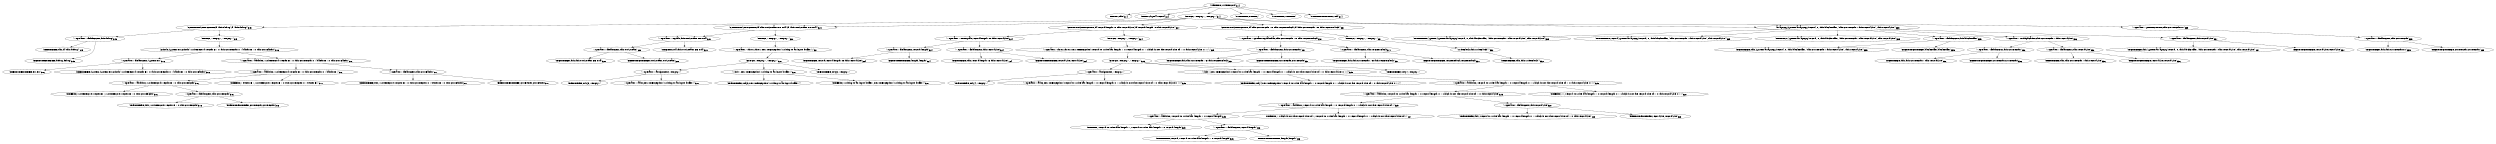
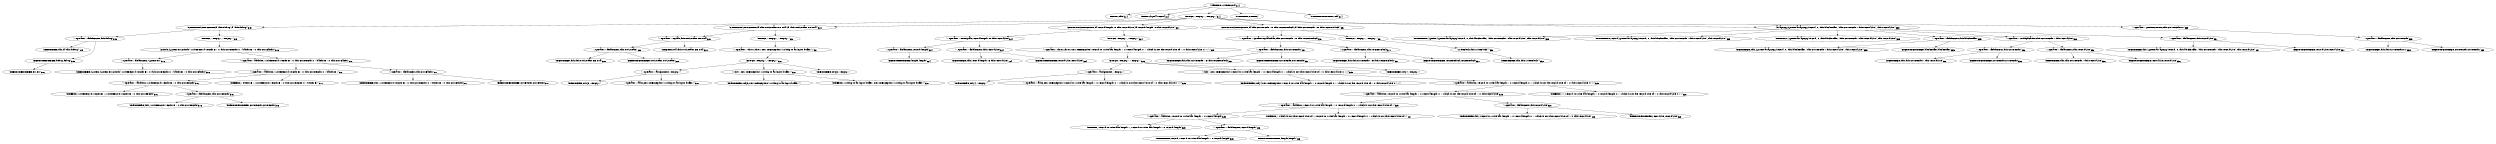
node "(MODIFIER,VIRTUAL)": removed
node "(IDENTIFIER,record,record.length != this.recordSize)": removed
edge "(<operator>.fieldAccess,System.err)" -> "(FIELD_IDENTIFIER,err,err)": now "(FIELD_IDENTIFIER,debug,debug)" -> "(FIELD_IDENTIFIER,err,err)"
